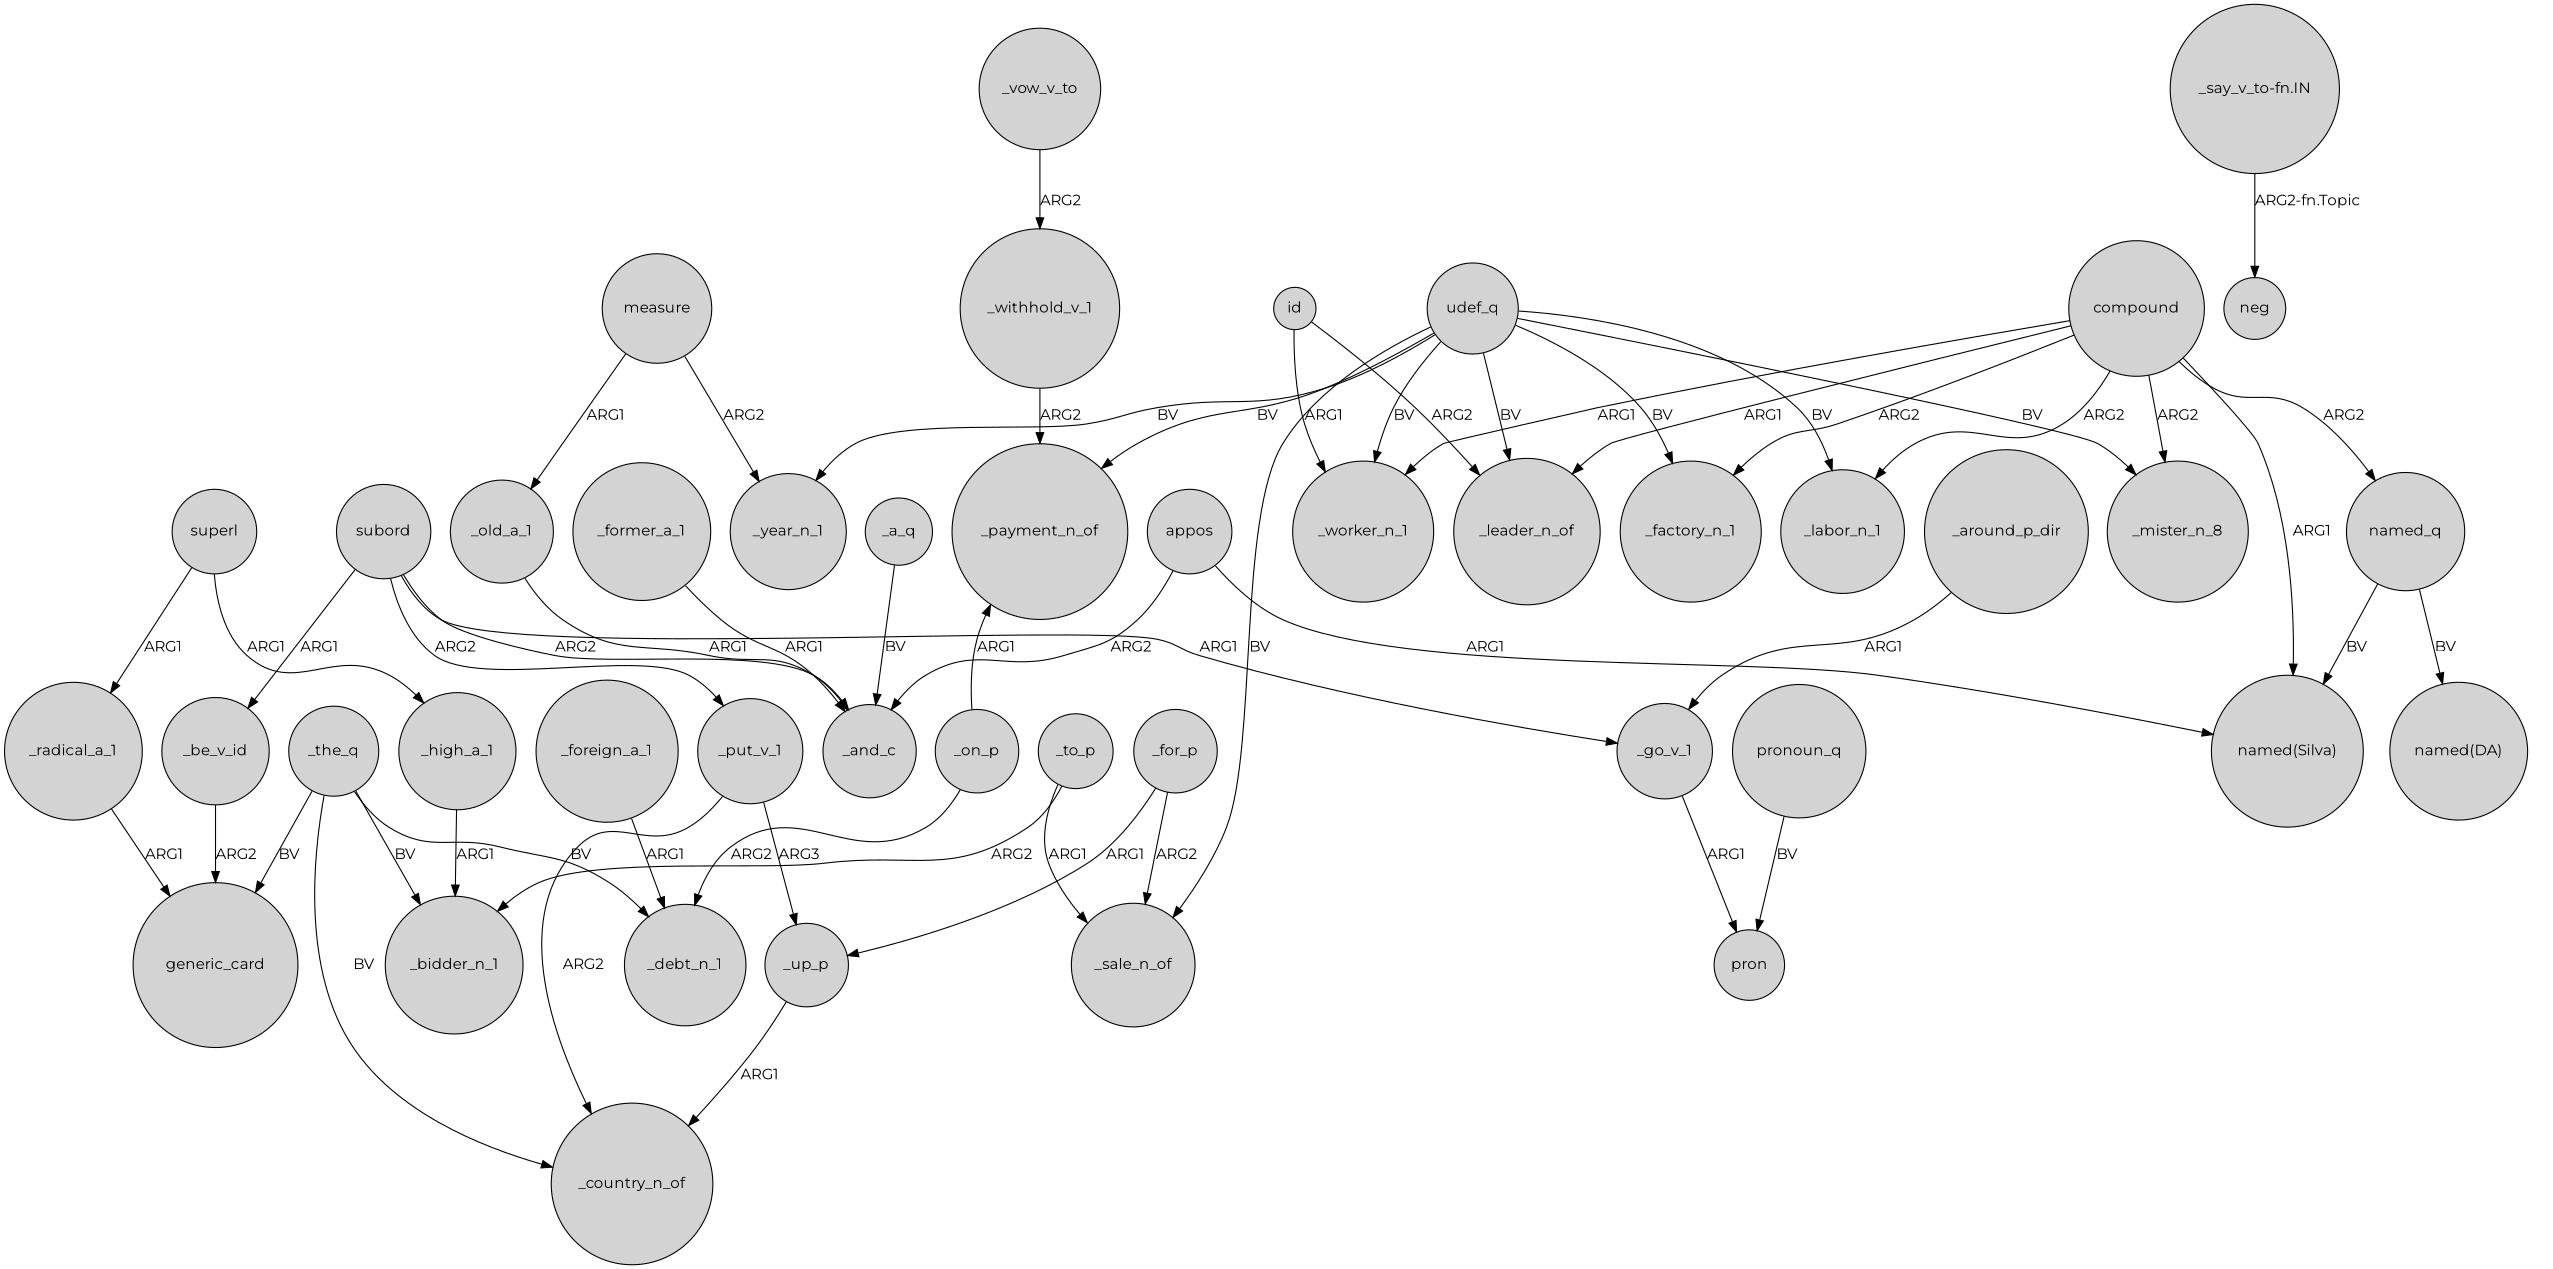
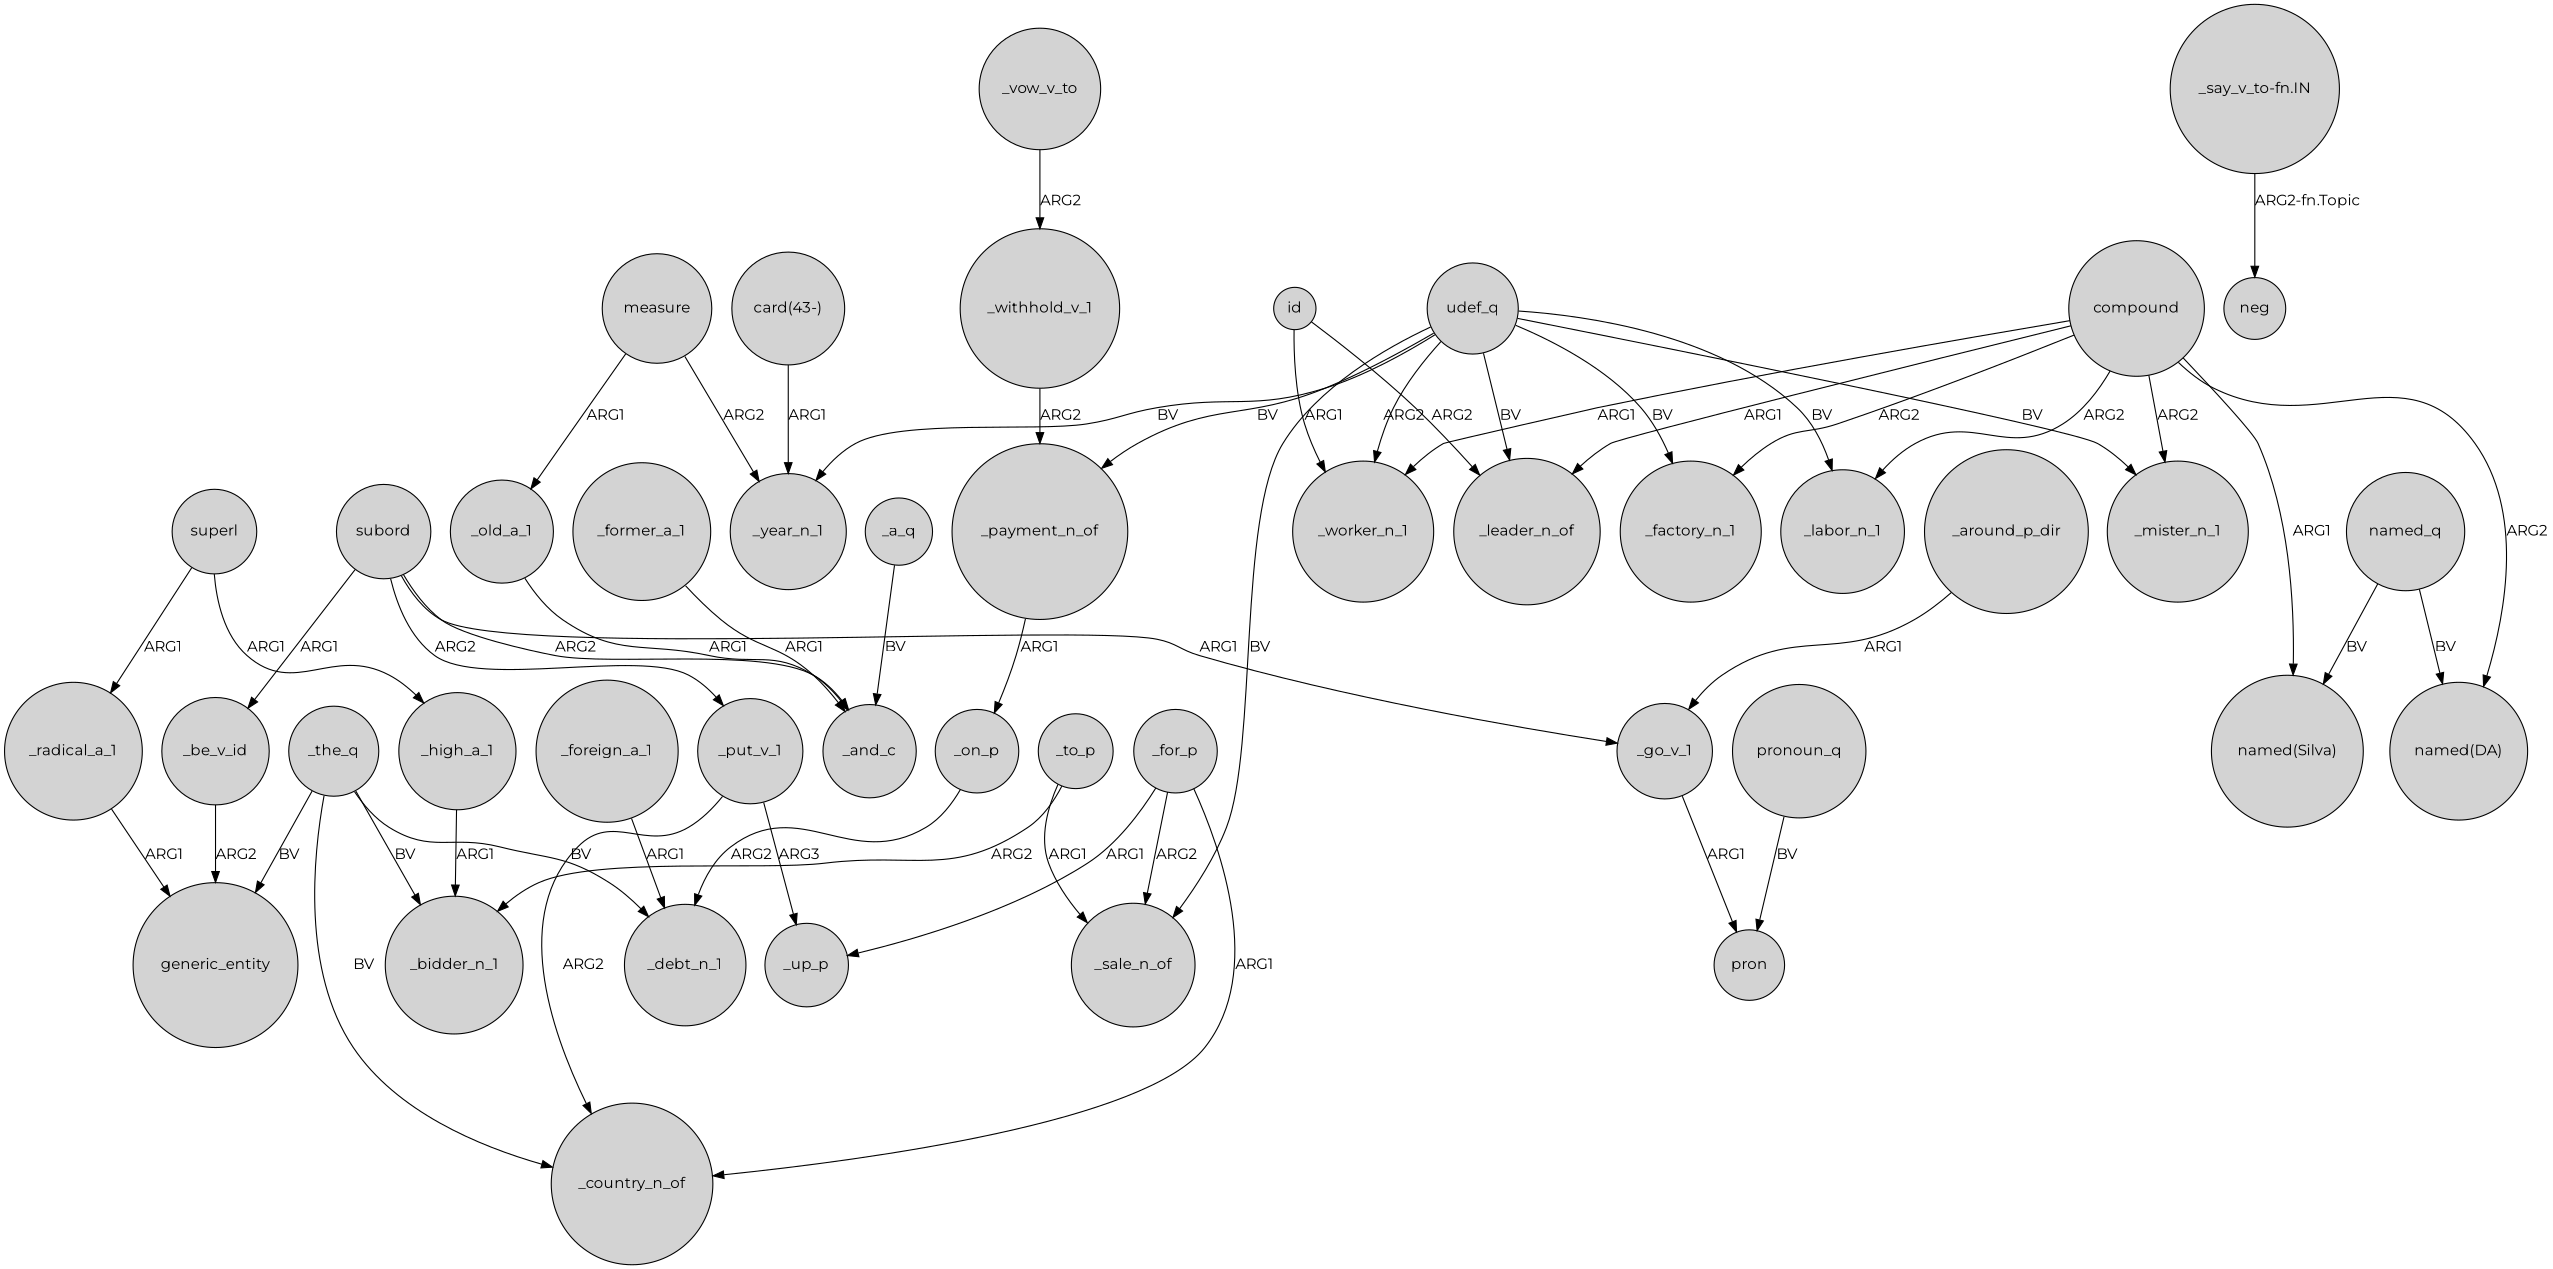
node "card(43-)": added
edge "compound" -> "named_q": now "compound" -> "named(DA)"
edge "udef_q" -> "_worker_n_1": label "BV" -> "ARG2"
node "appos": removed
node "_mister_n_8": label "_mister_n_8" -> "_mister_n_1"
edge "_on_p" -> "_payment_n_of": reversed
node "generic_card": label "generic_card" -> "generic_entity"
edge "_up_p" -> "_country_n_of": now "_for_p" -> "_country_n_of"
